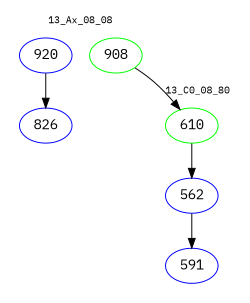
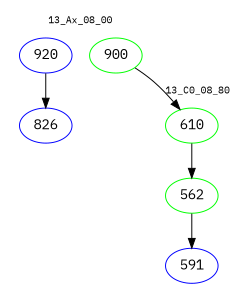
cluster "13_Ax_08_08": label "13_Ax_08_08" -> "13_Ax_08_00"
node "908": label "908" -> "900"
node "562": color blue -> green
